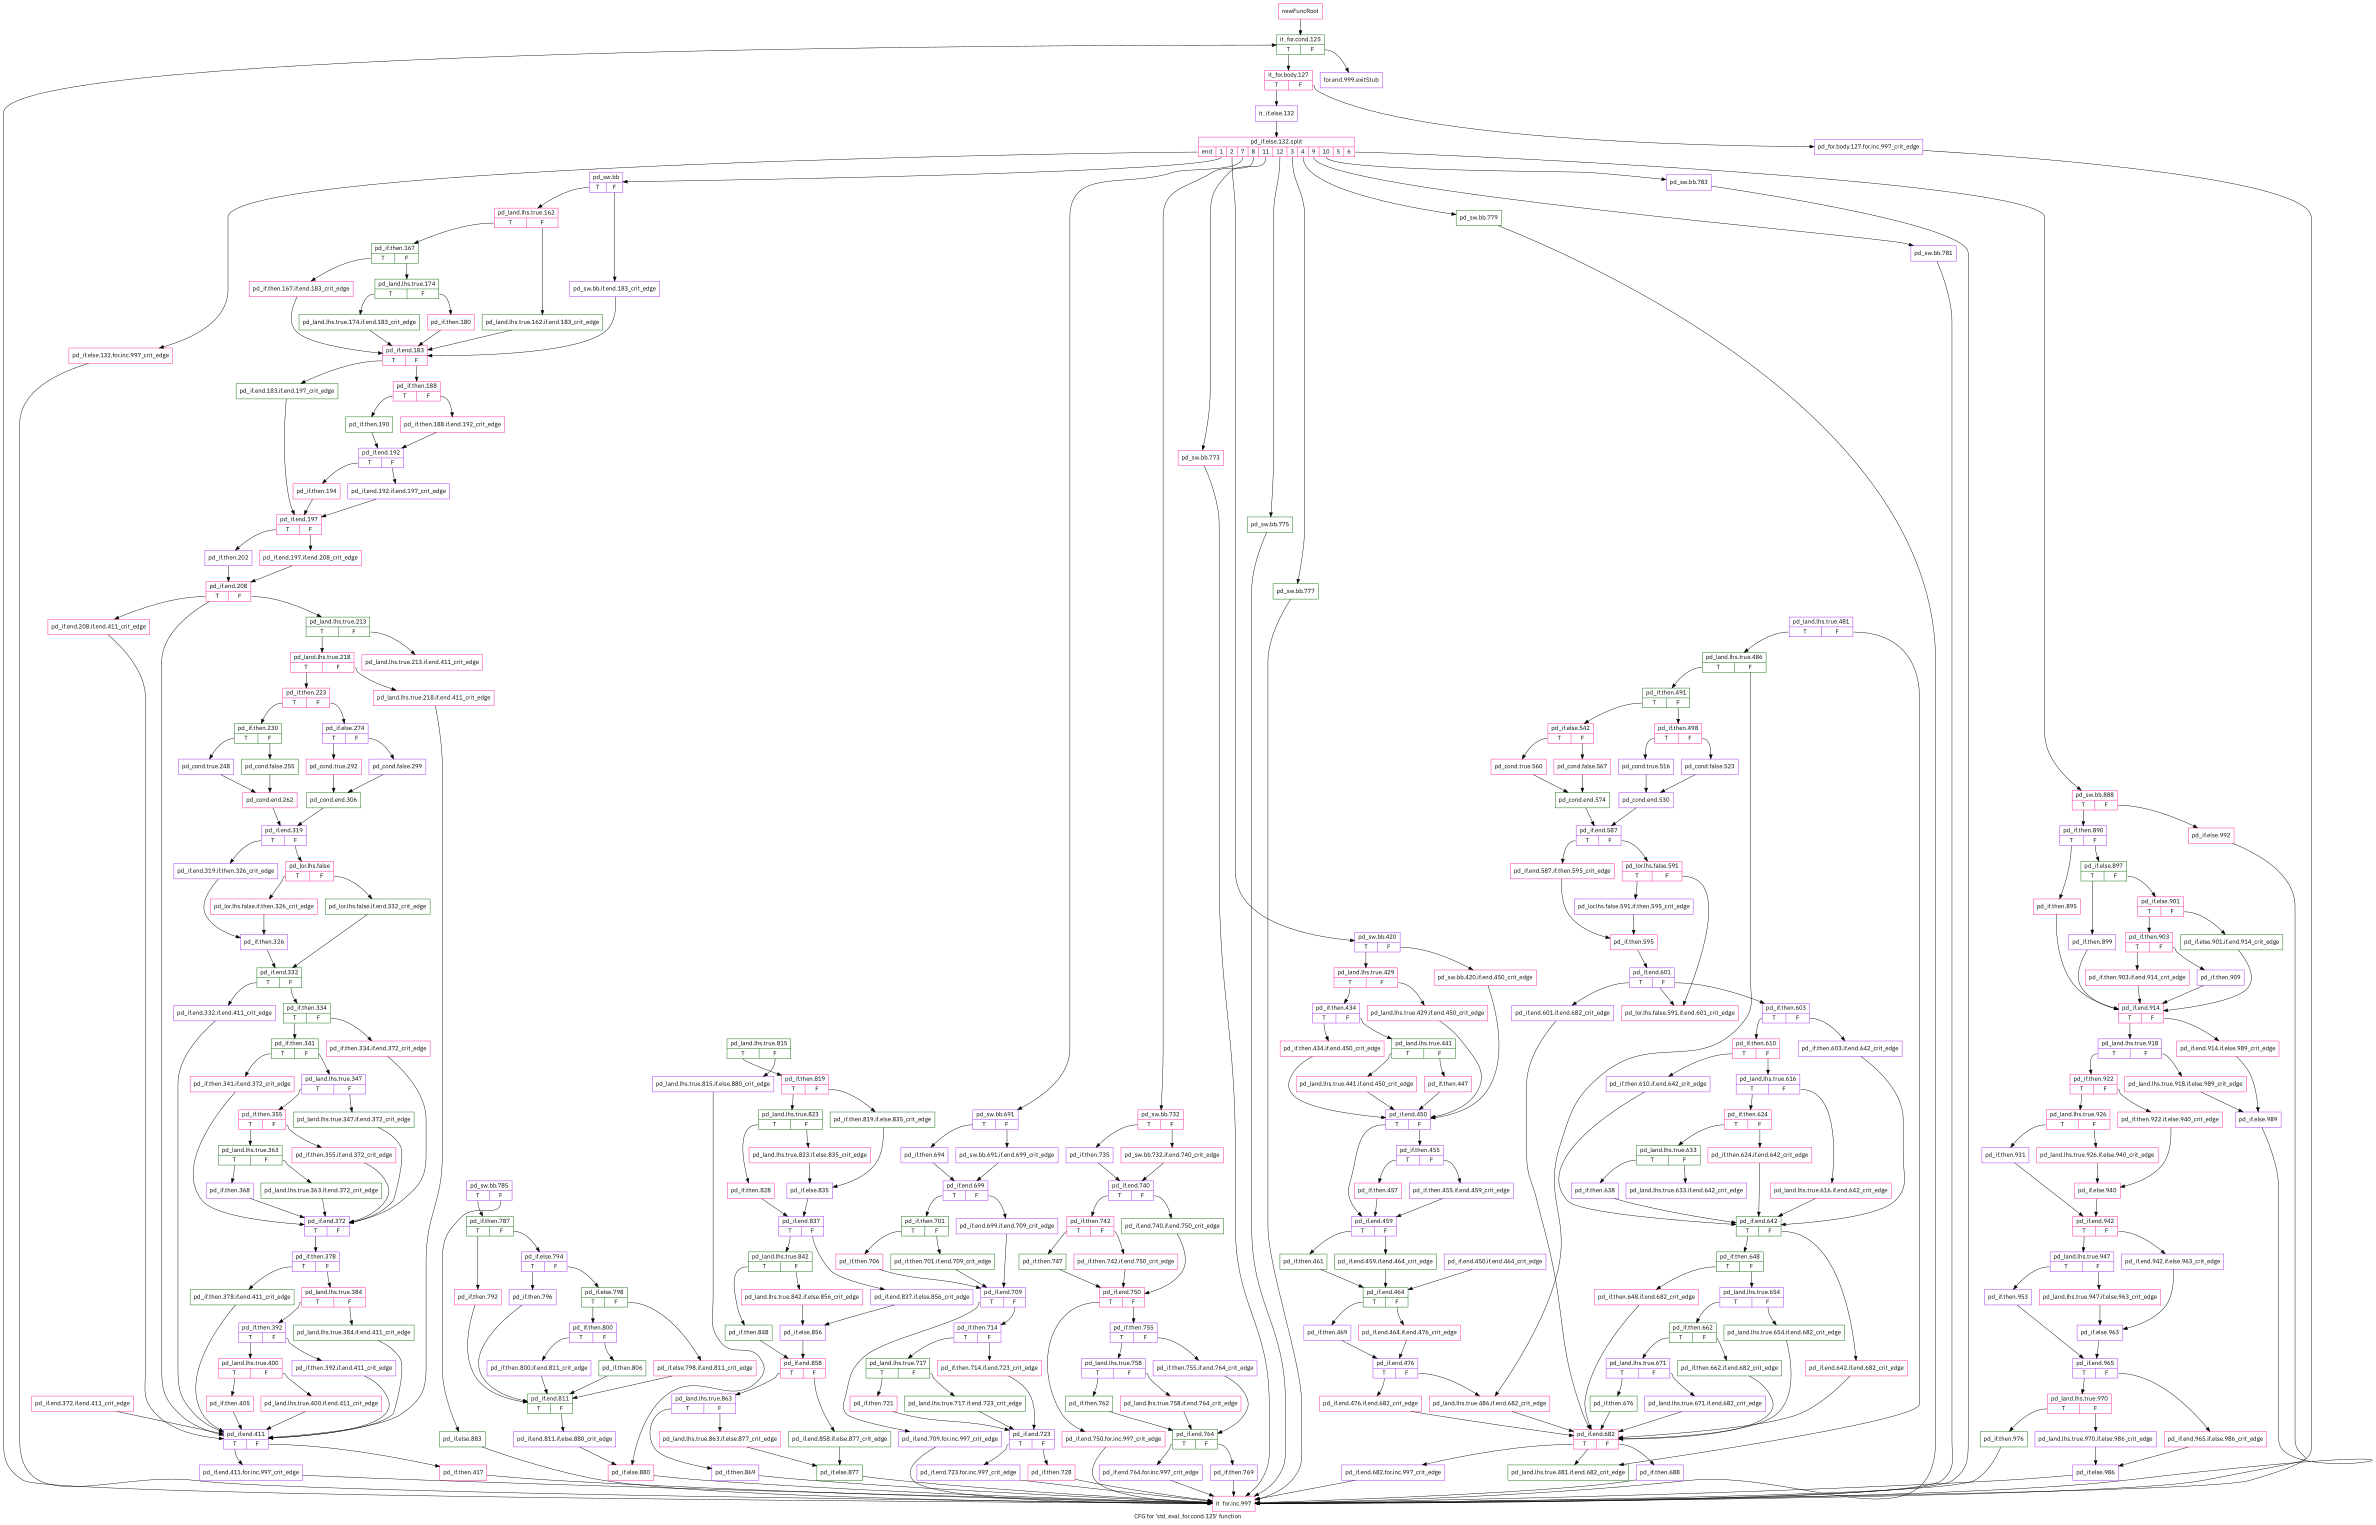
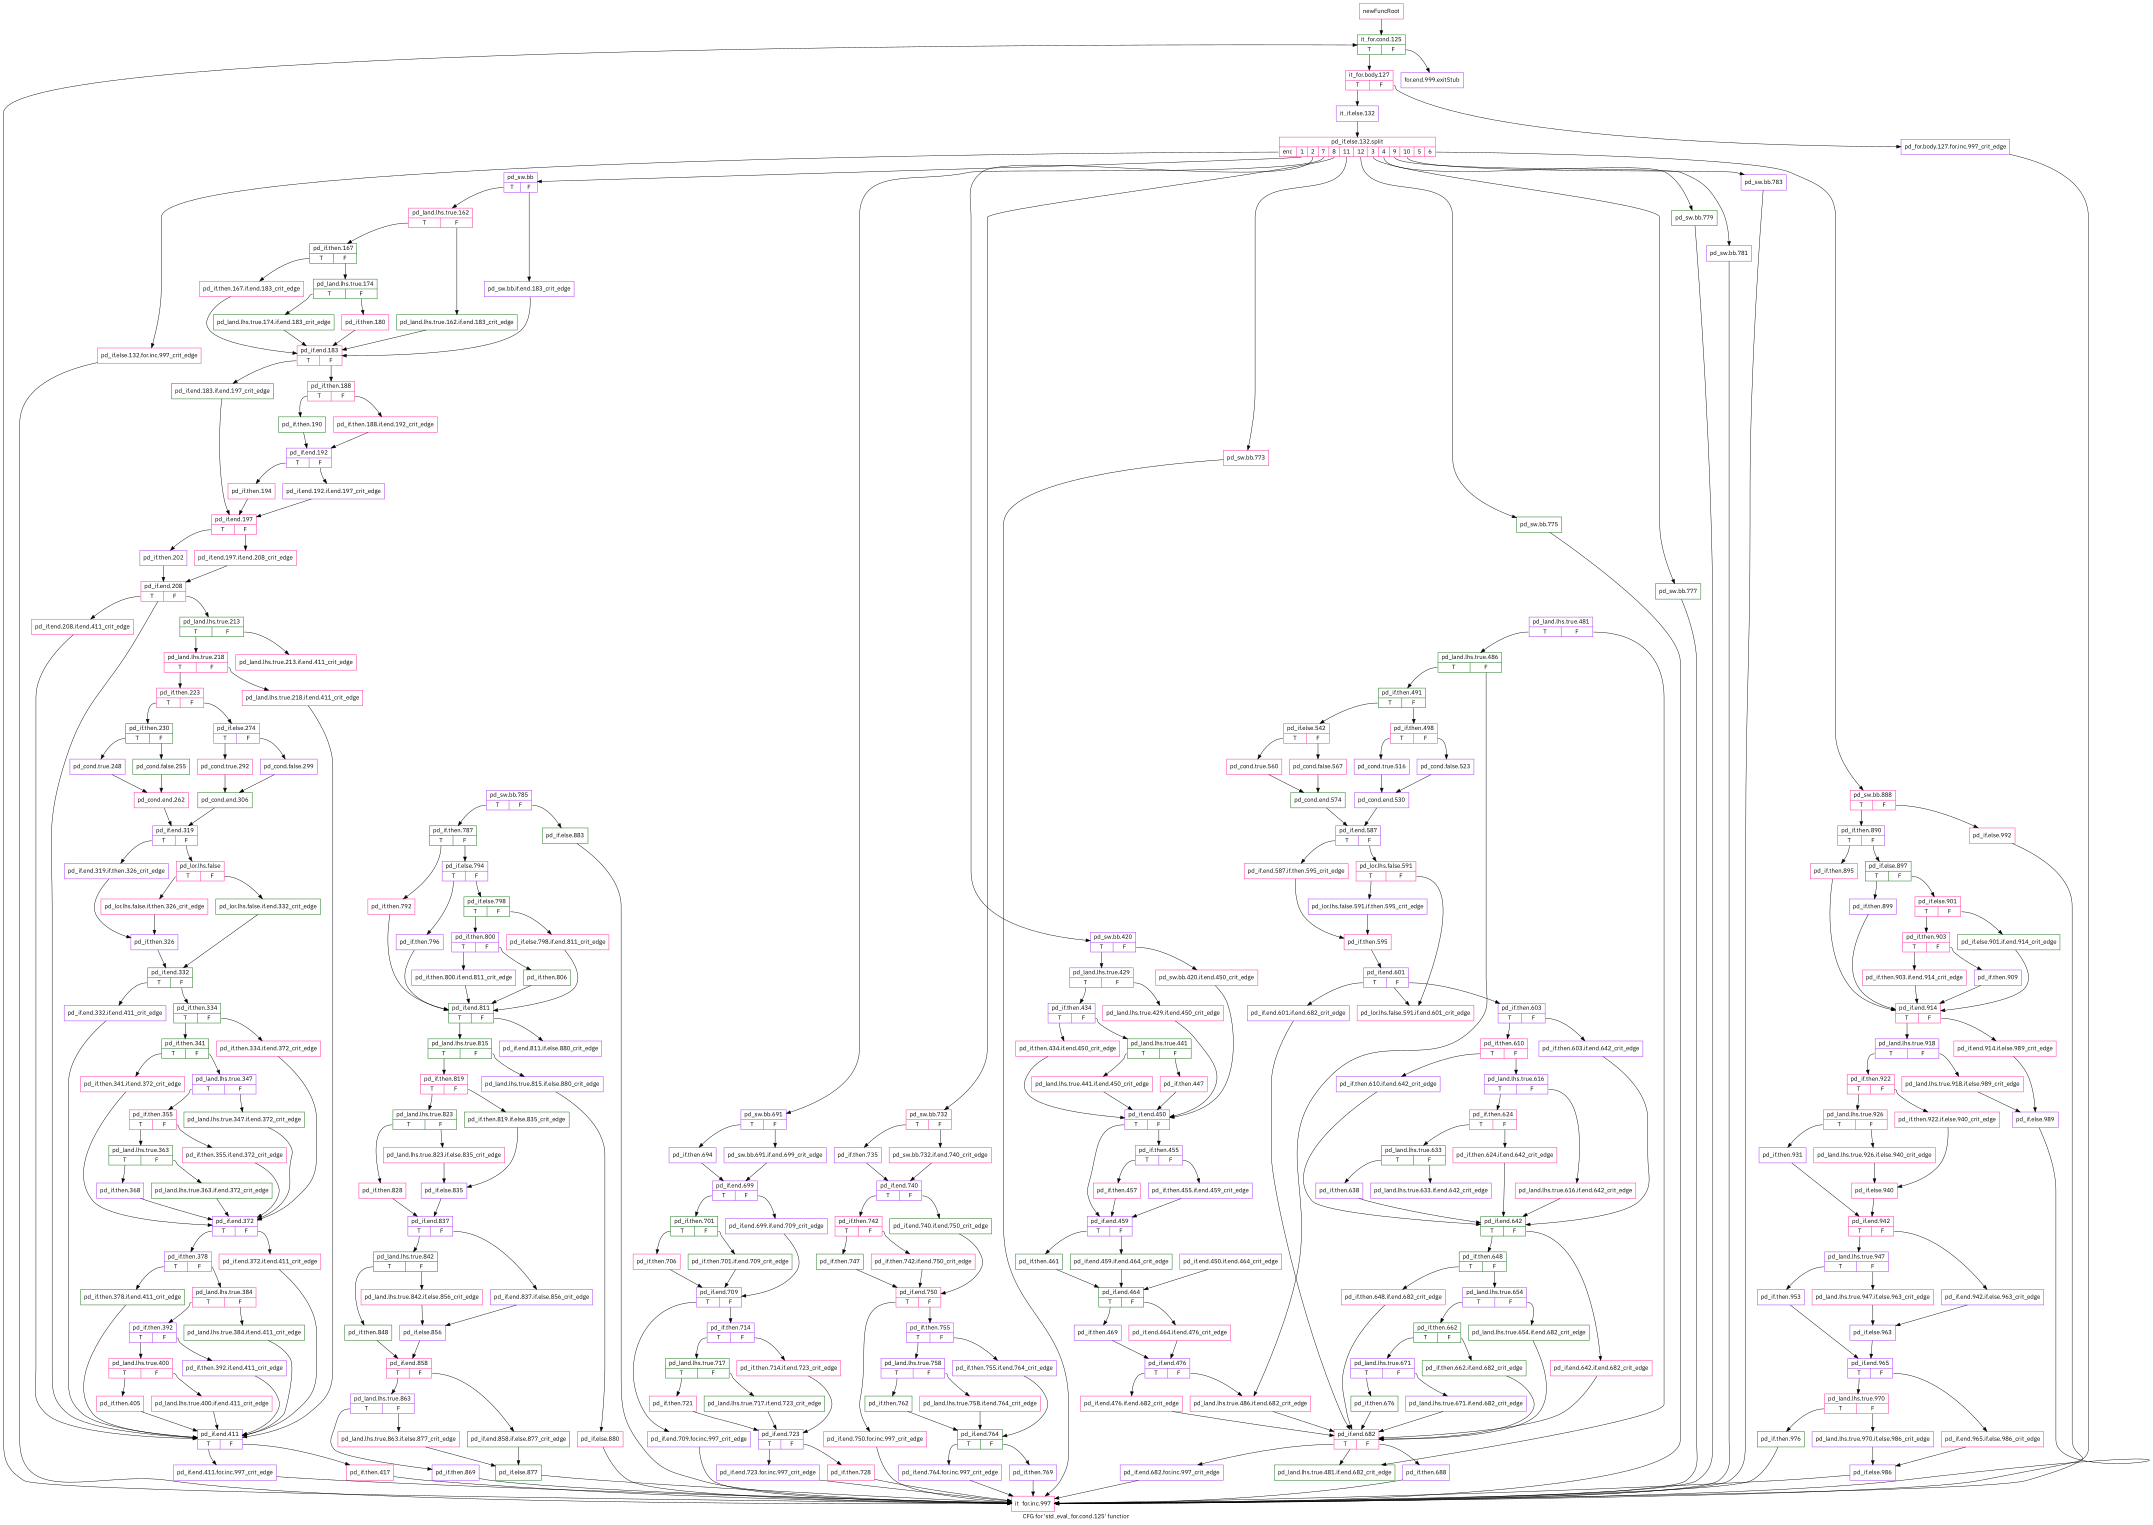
node "pd_land.lhs.true.429": color deeppink -> purple
edge "pd_if.end.811" -> "pd_land.lhs.true.815": added
edge "pd_if.end.372" -> "pd_if.end.372.if.end.411_crit_edge": added
edge "pd_if.end.811.if.else.880_crit_edge" -> "pd_if.else.880": removed
